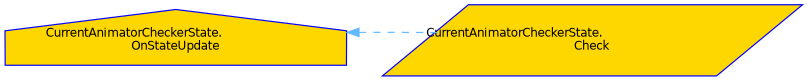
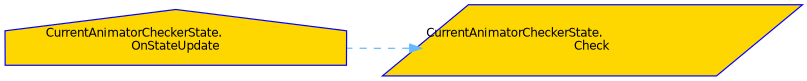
edge "CurrentAnimatorCheckerState. Check" -> "CurrentAnimatorCheckerState. OnStateUpdate": reversed
